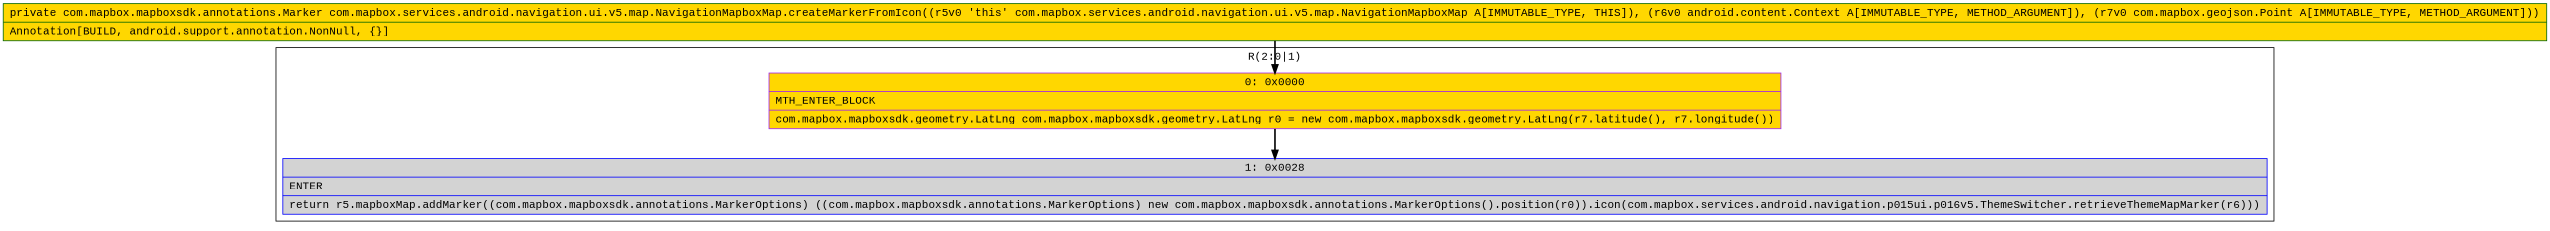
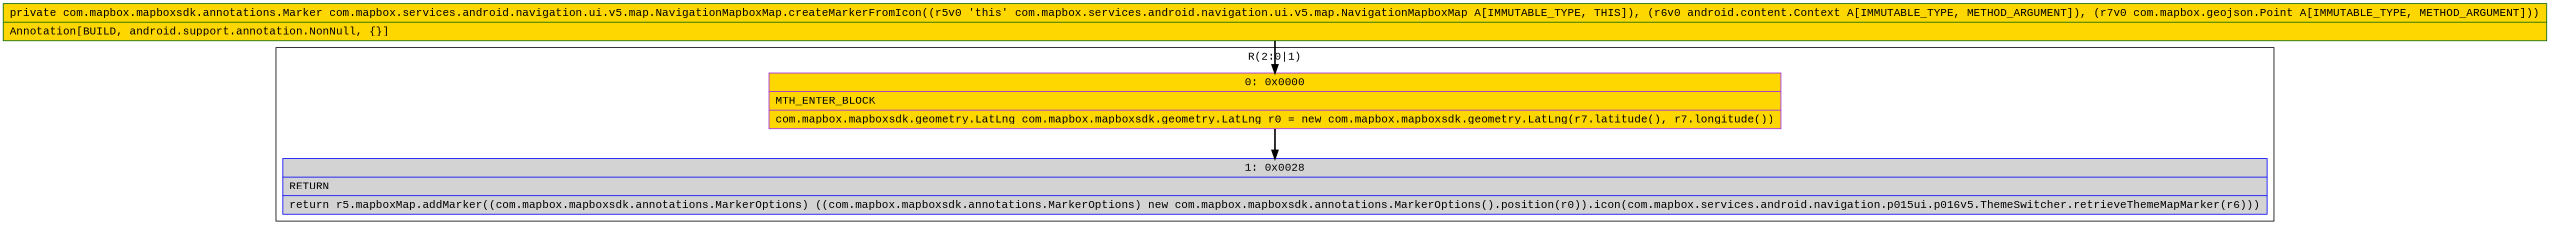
node "1: 0x0028": text "ENTER" -> "RETURN"
